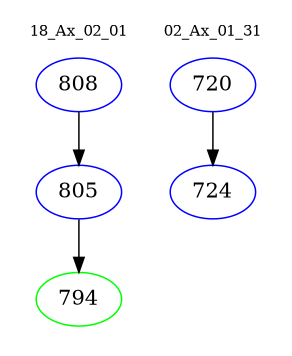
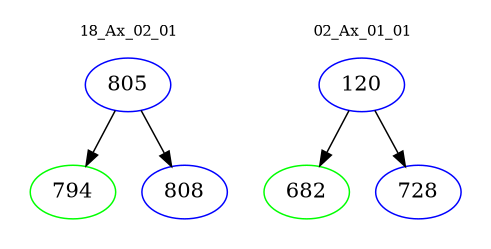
cluster "02_Ax_01_31": label "02_Ax_01_31" -> "02_Ax_01_01"
node "720": label "720" -> "120"
edge "808" -> "805": reversed
node "724": label "724" -> "728"
node "682": added
